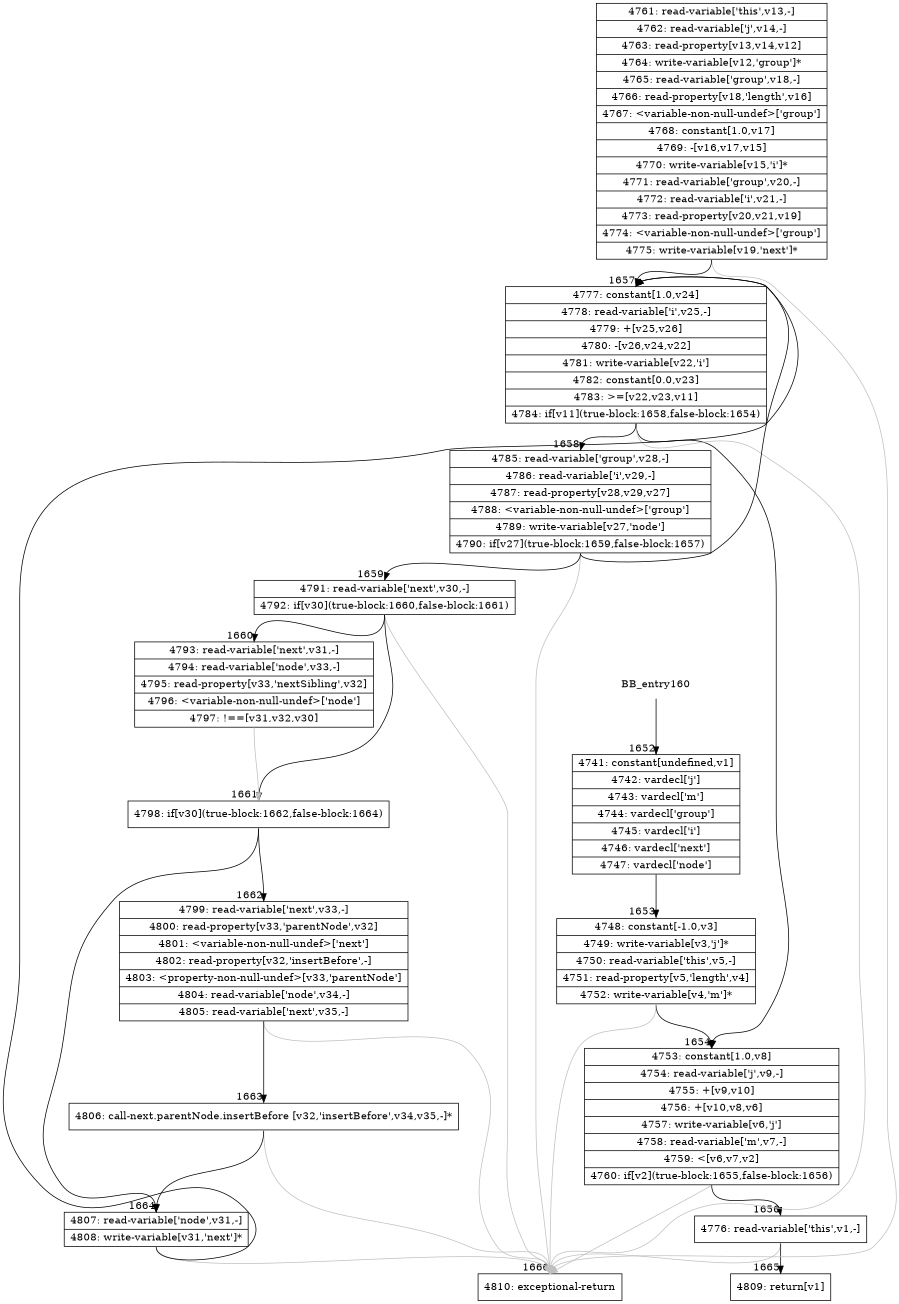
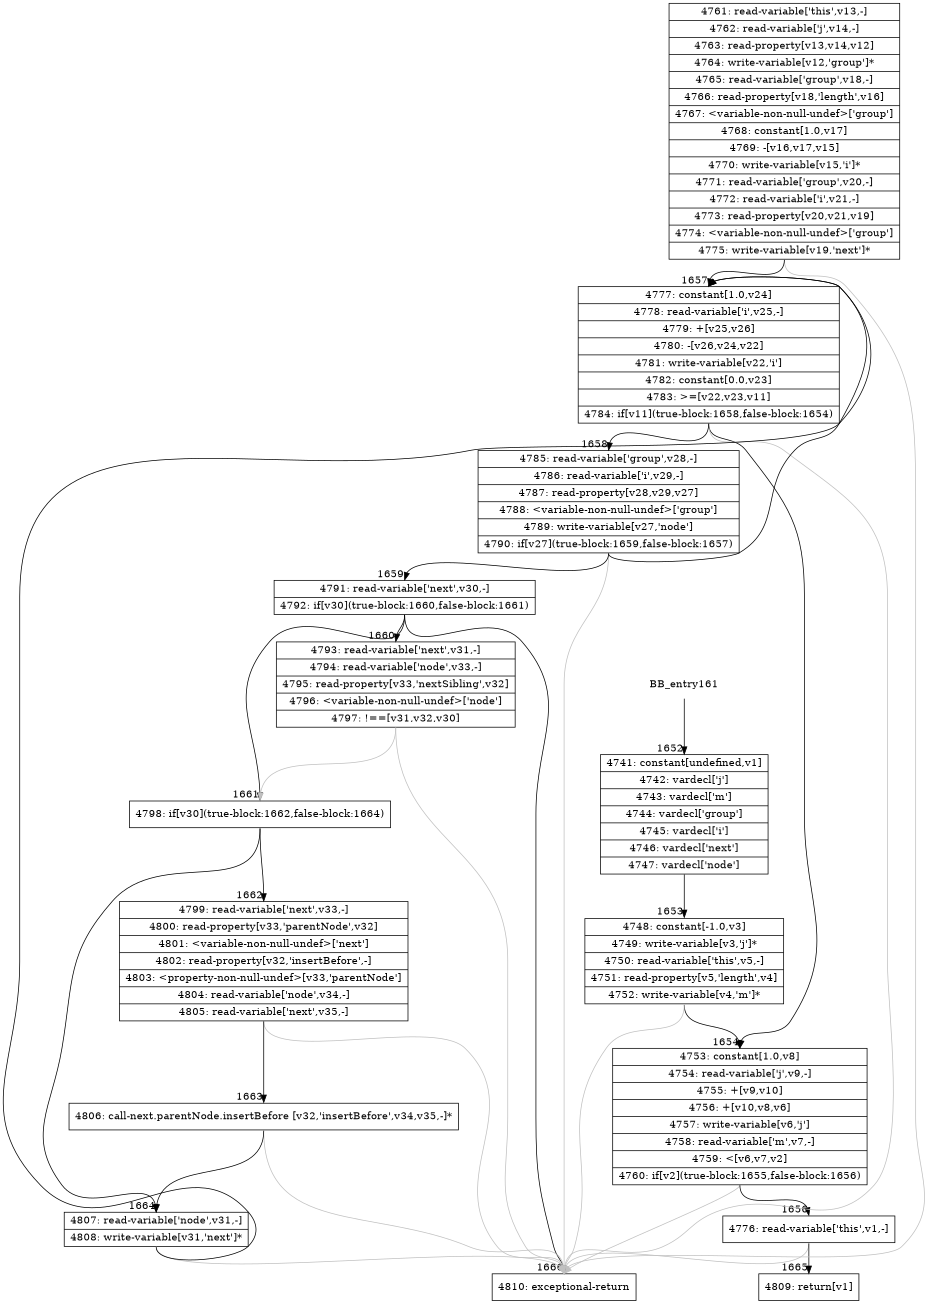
node "BB_entry160": label "BB_entry160" -> "BB_entry161"
edge "4791: read-variable['next',v30,-]" -> "4810: exceptional-return": color gray -> black
edge "4793: read-variable['next',v31,-]" -> "4810: exceptional-return": added
